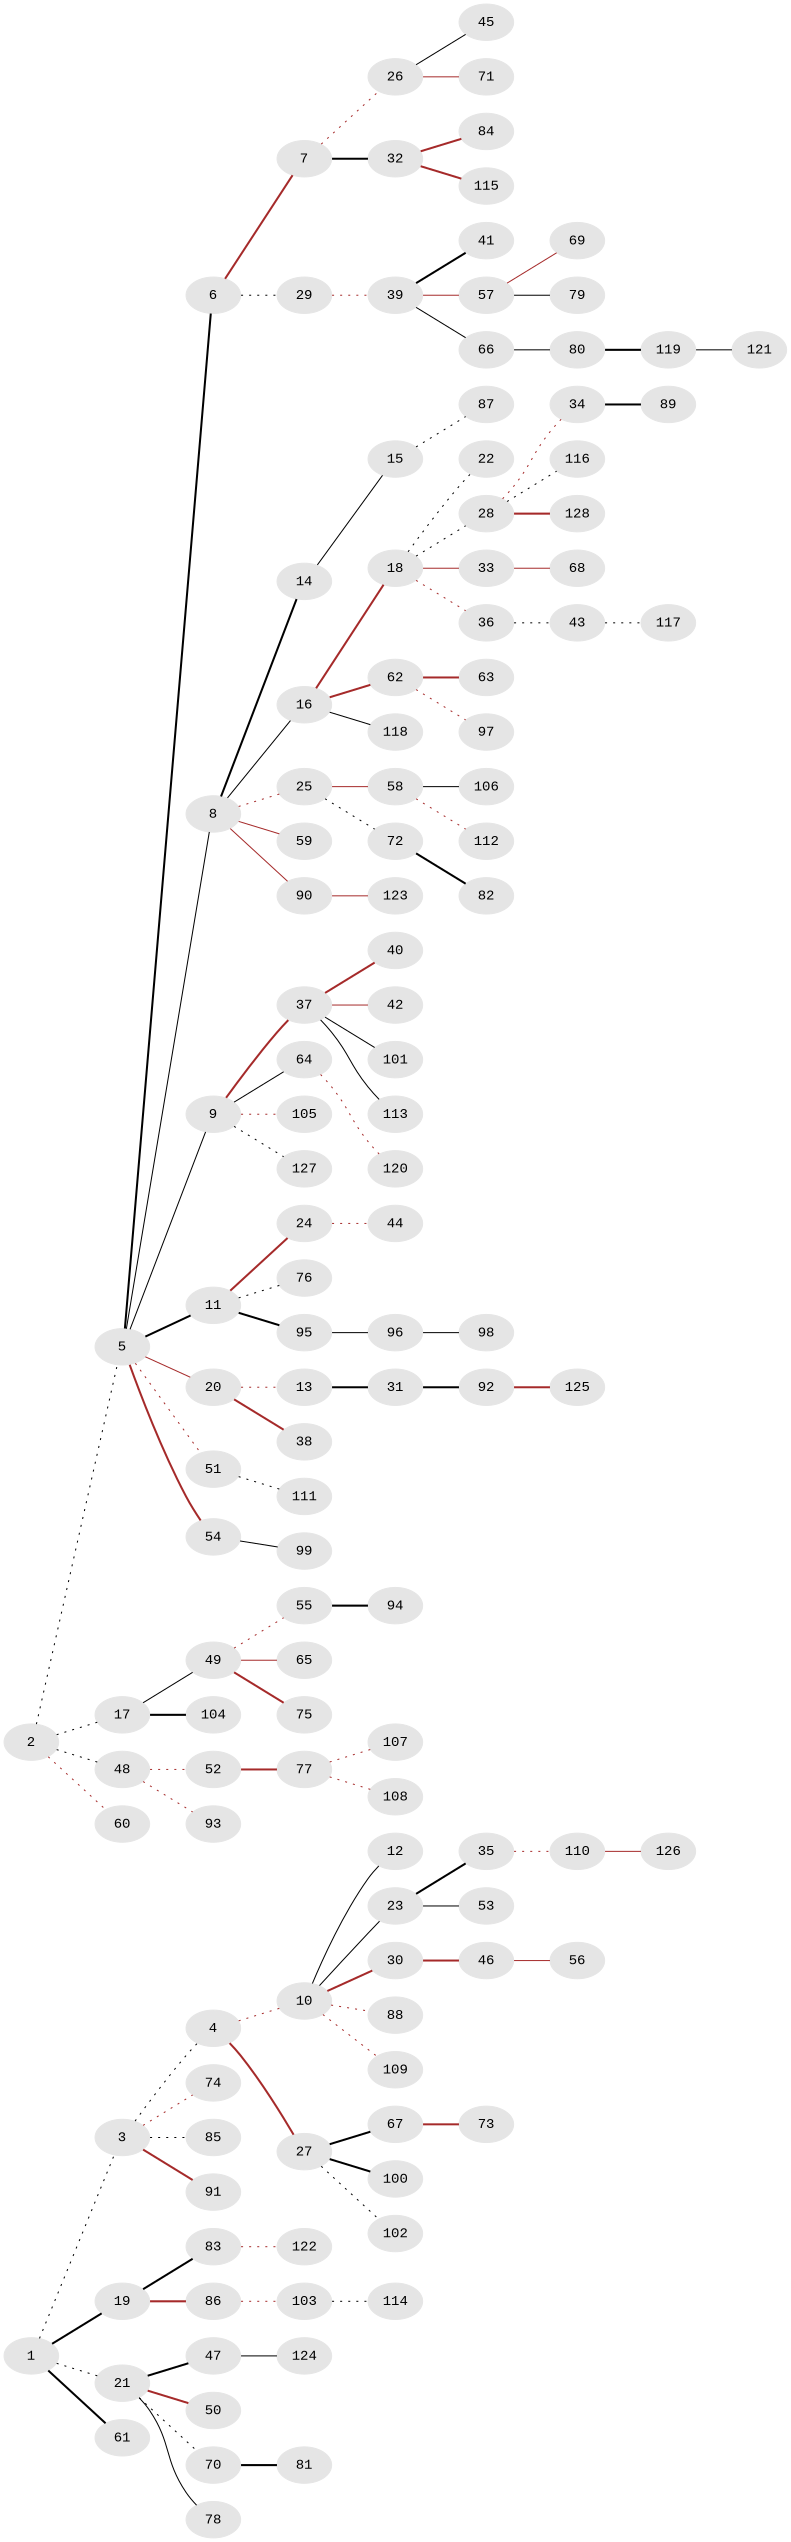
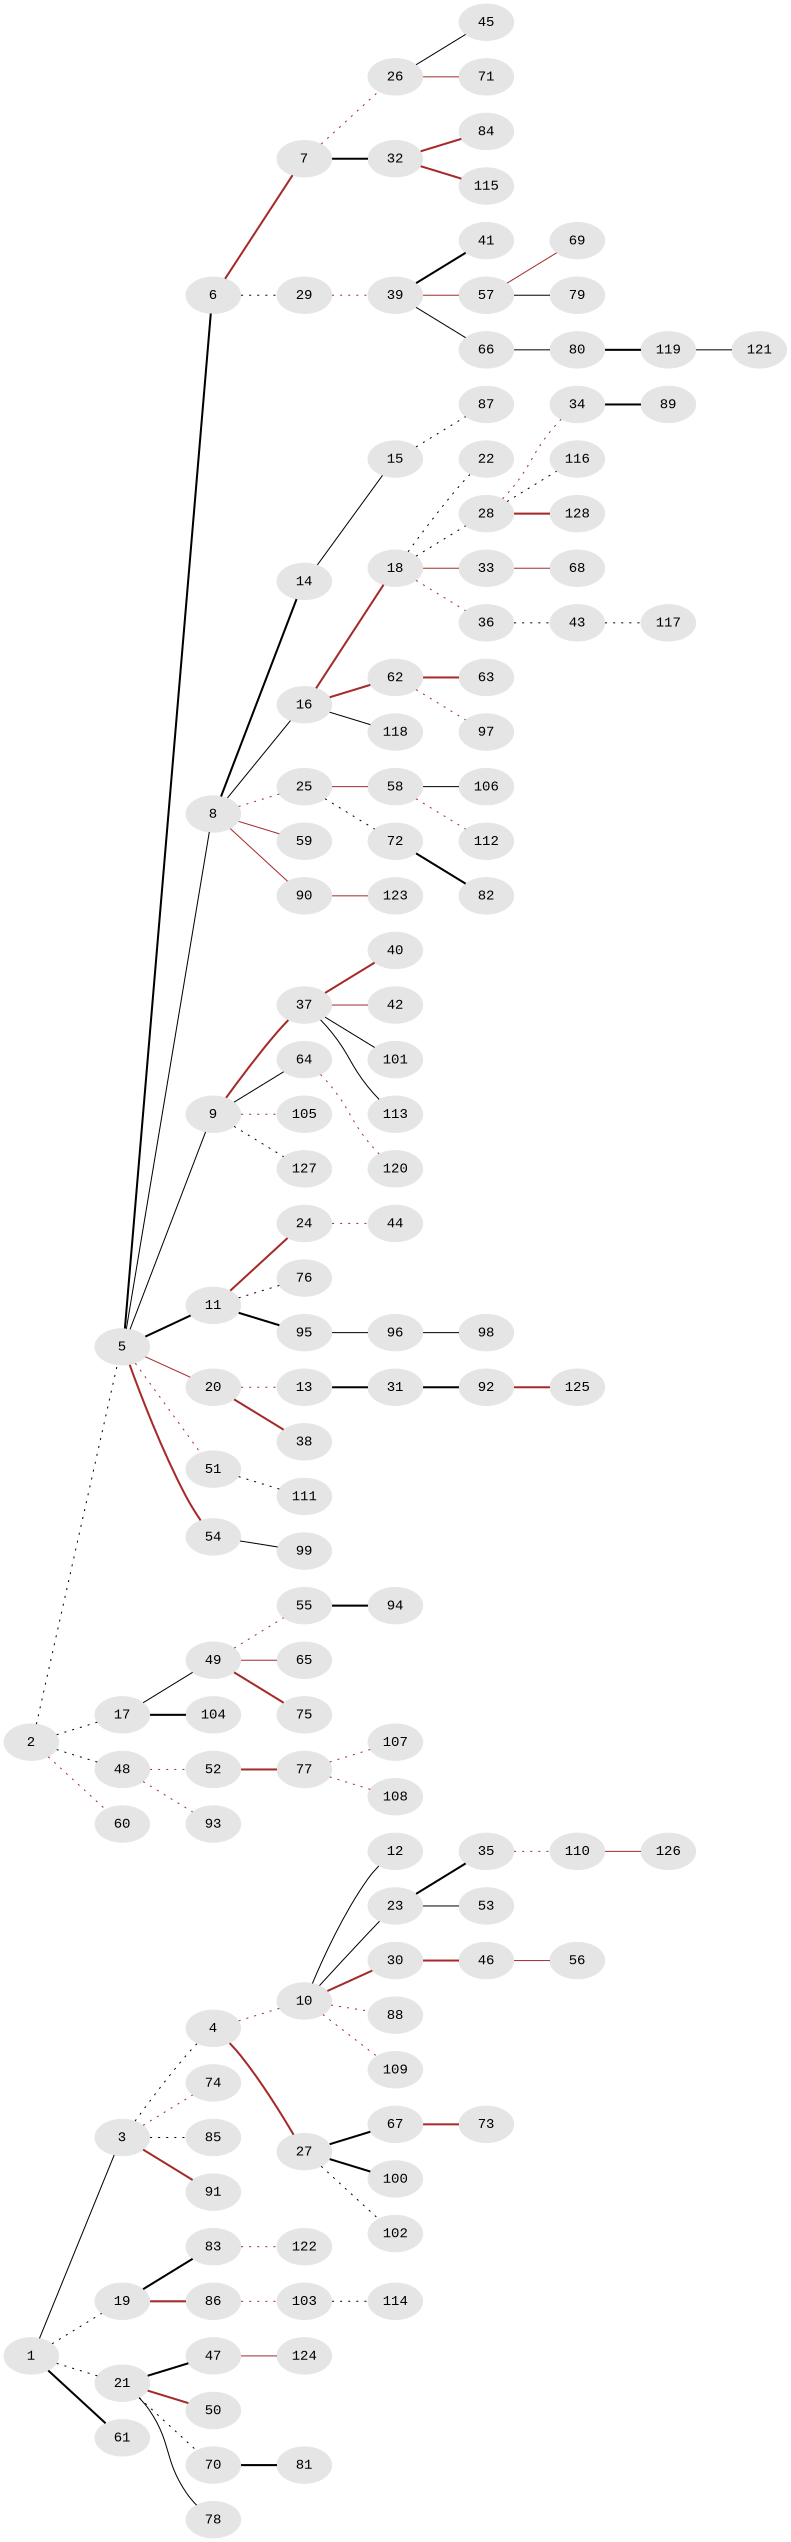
edge "3" -- "1": style dotted -> solid
edge "19" -- "1": style bold -> dotted
edge "47" -- "124": color black -> brown
